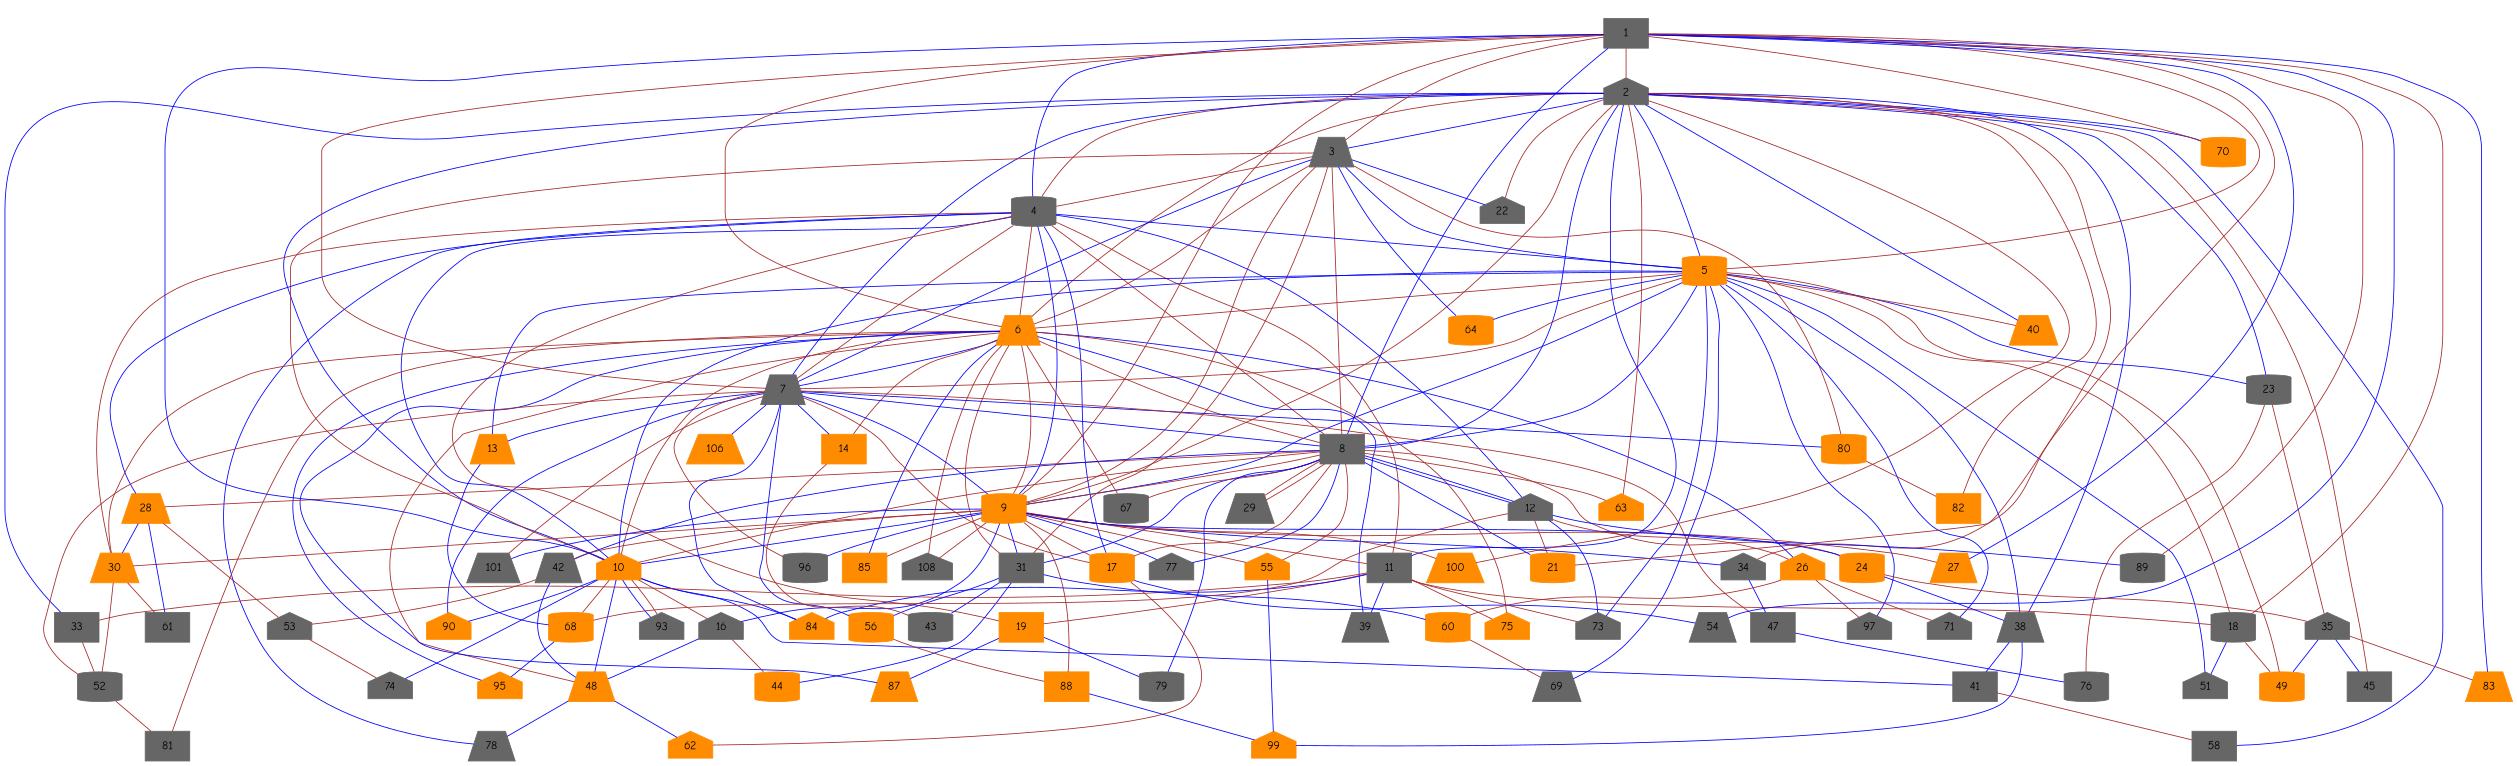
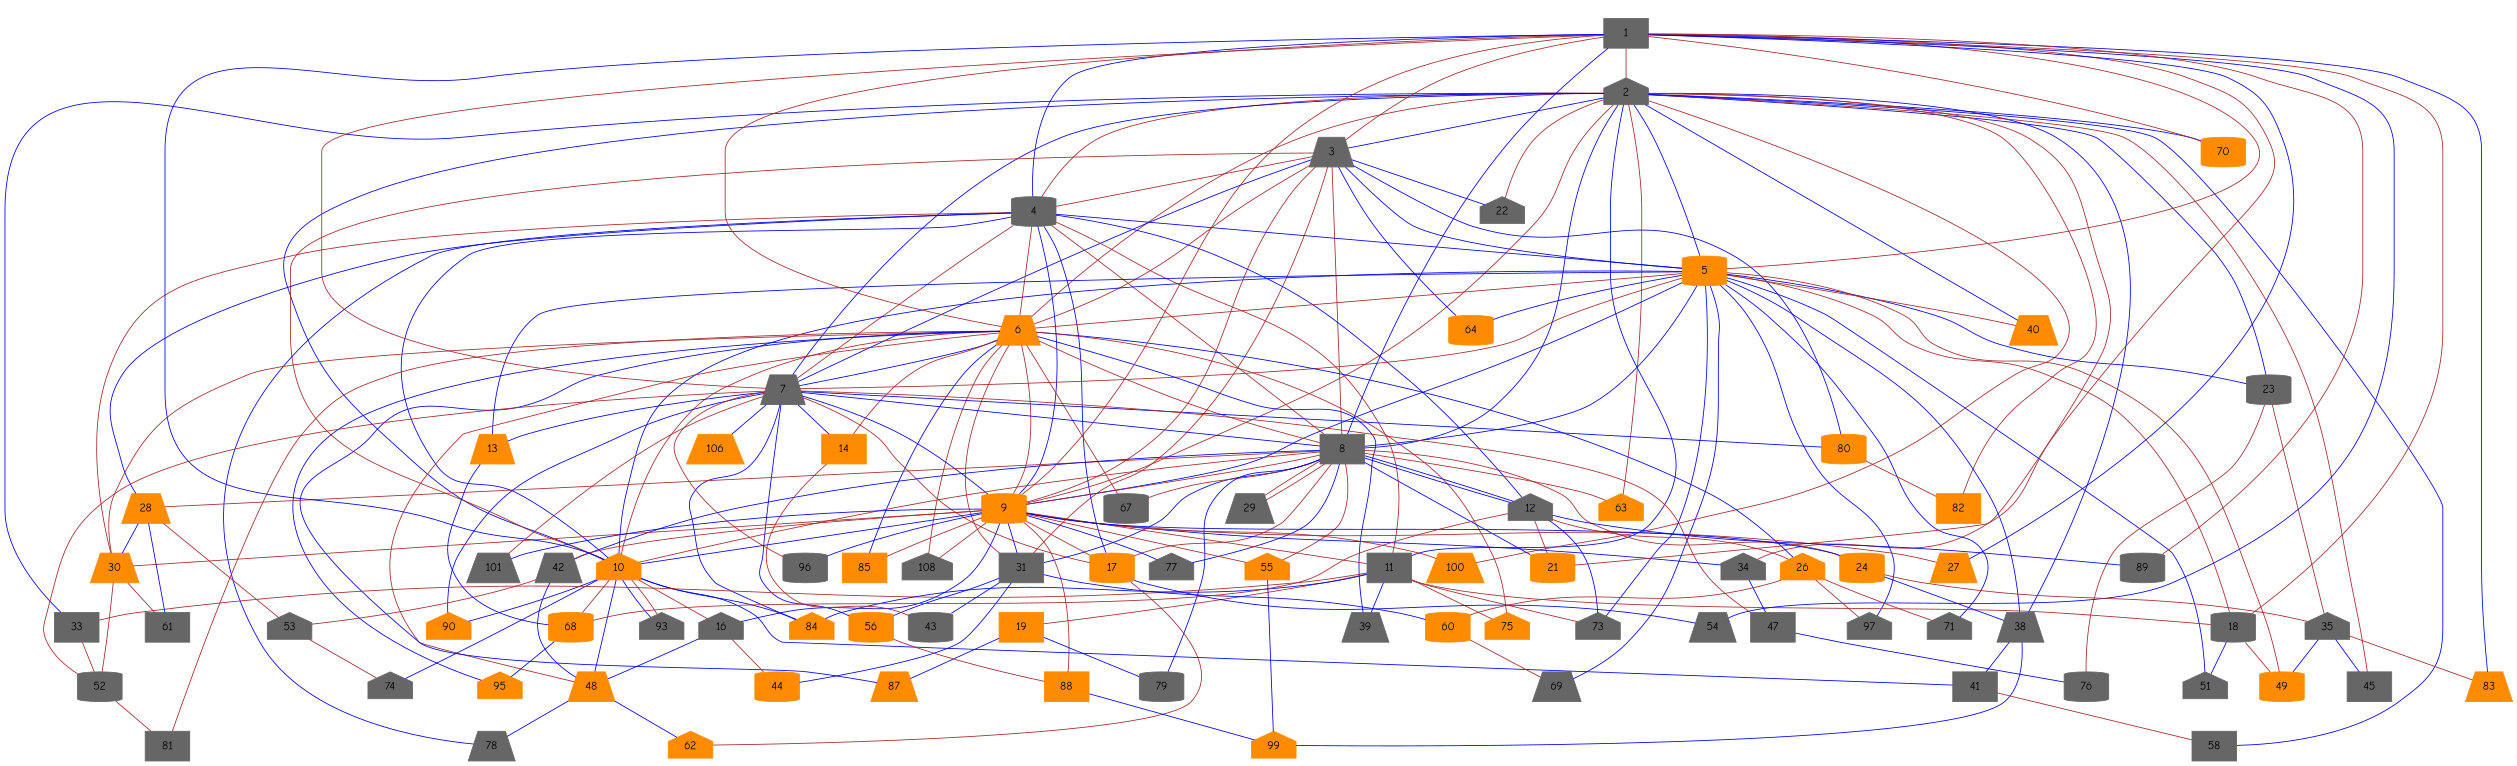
edge "3" -- "80": color brown -> blue
edge "4" -- "19": removed
